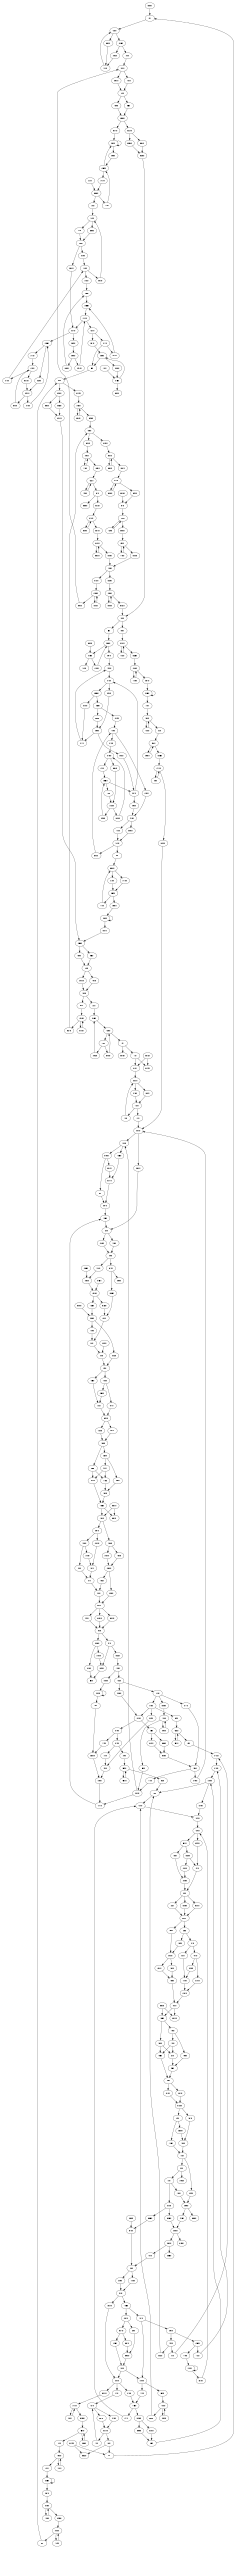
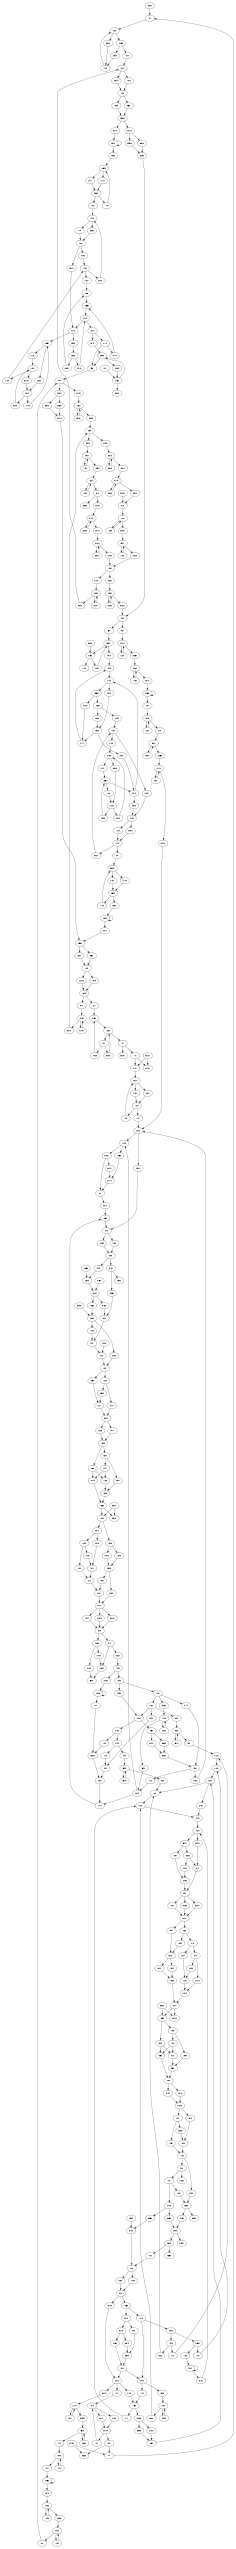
edge "258+" -> "404-": now "258+" -> "87-"
edge "321-" -> "291-": now "321-" -> "89+"
